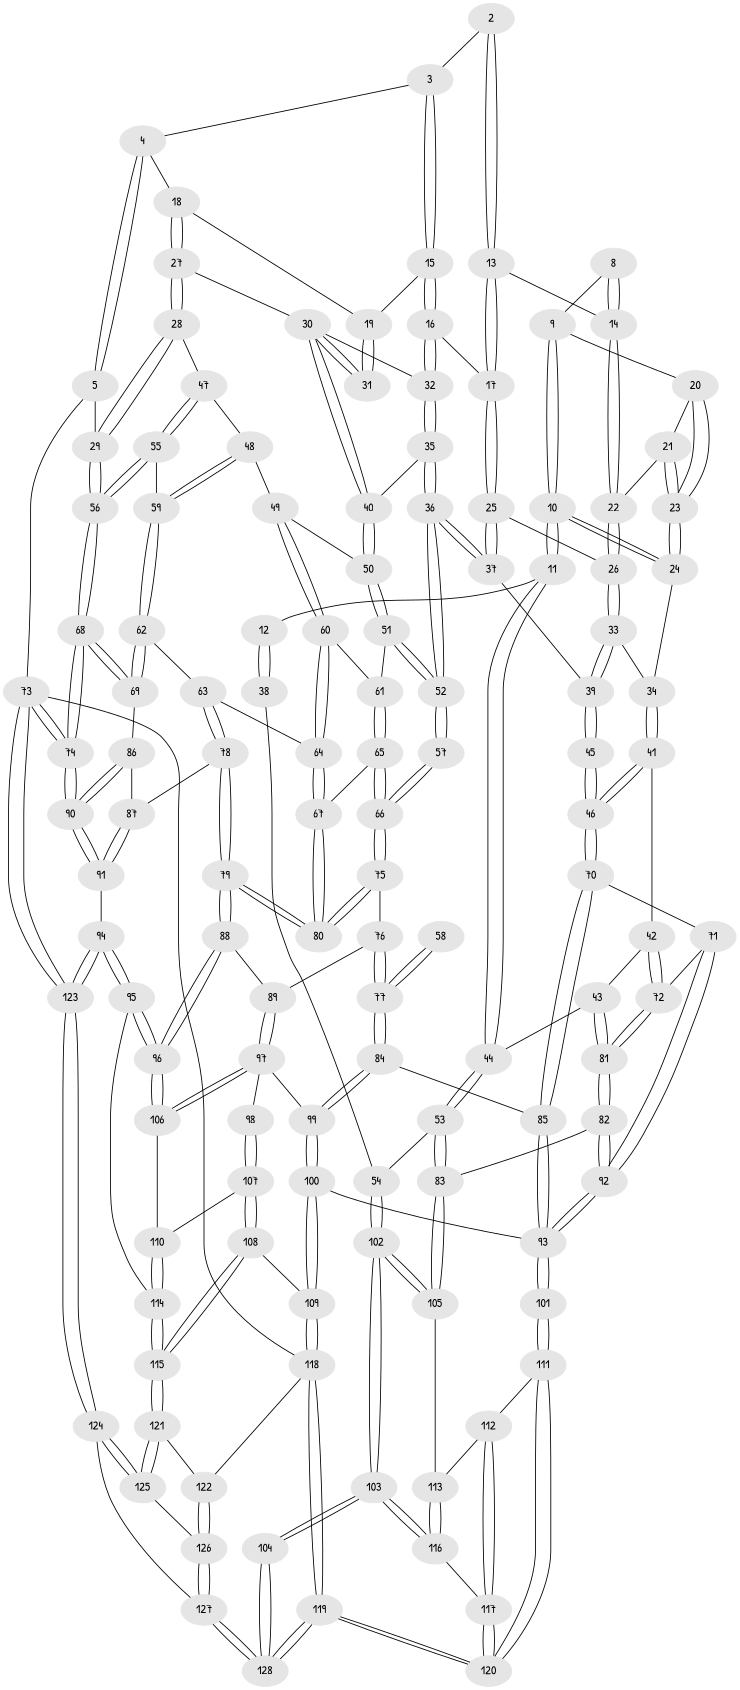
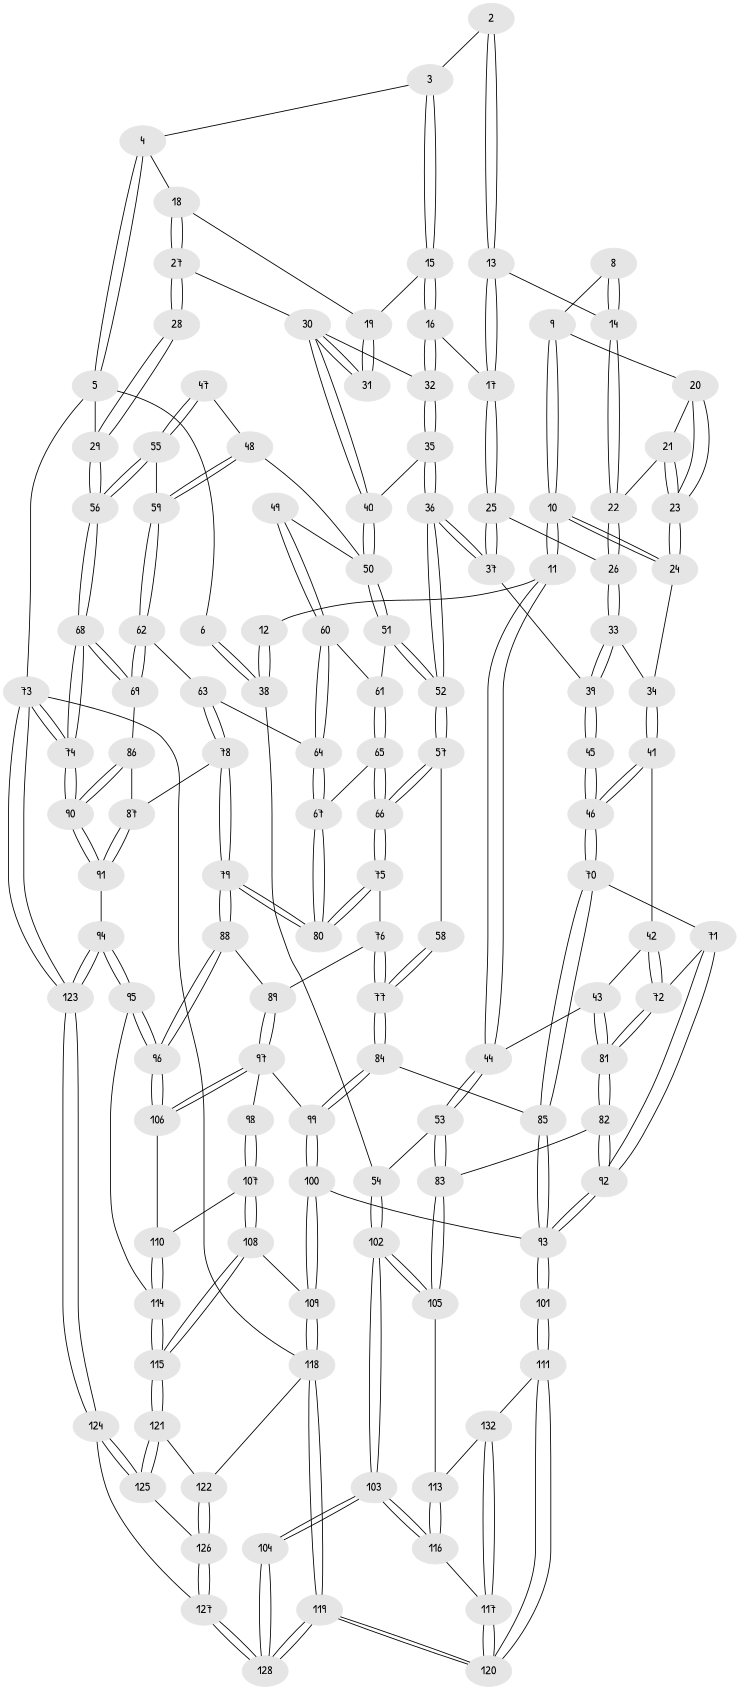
edge "28" -- "47": removed
edge "48" -- "49": now "48" -- "50"
node "6": added
edge "57" -- "58": added
node "112": label "112" -> "132"
